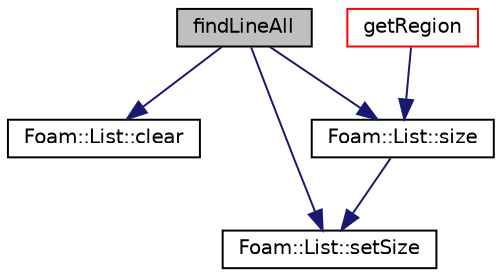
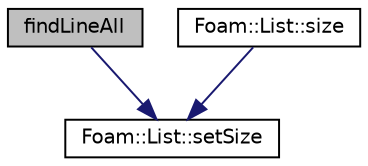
node "getRegion": removed
edge "findLineAll" -> "Foam::List::size": removed
node "Foam::List::clear": removed
